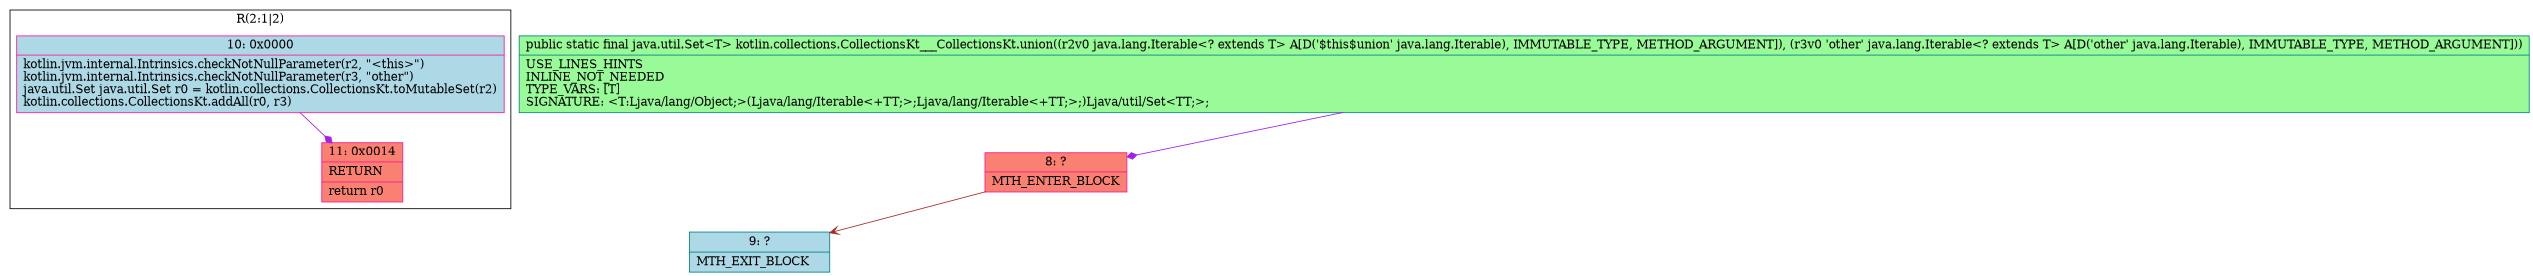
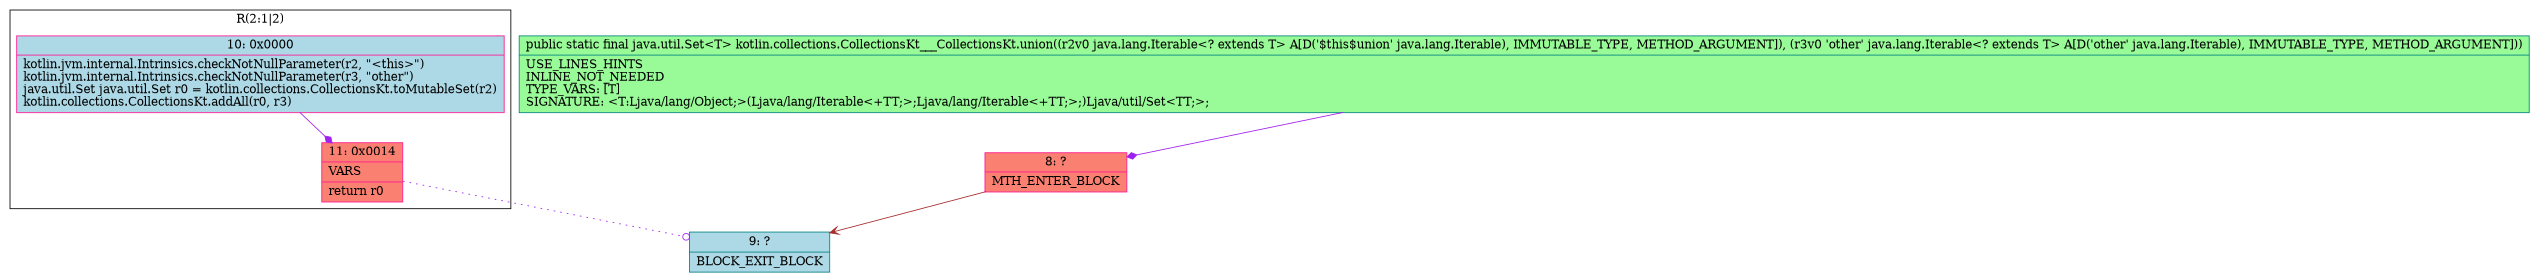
node "11: 0x0014": text "RETURN" -> "VARS"
edge "11: 0x0014" -> "9: ?": added
node "9: ?": text "MTH_EXIT_BLOCK" -> "BLOCK_EXIT_BLOCK"
